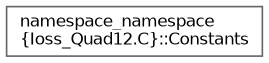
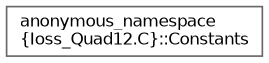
node "namespace_namespace {Ioss_Quad12.C}::Constants": label "namespace_namespace {Ioss_Quad12.C}::Constants" -> "anonymous_namespace {Ioss_Quad12.C}::Constants"
